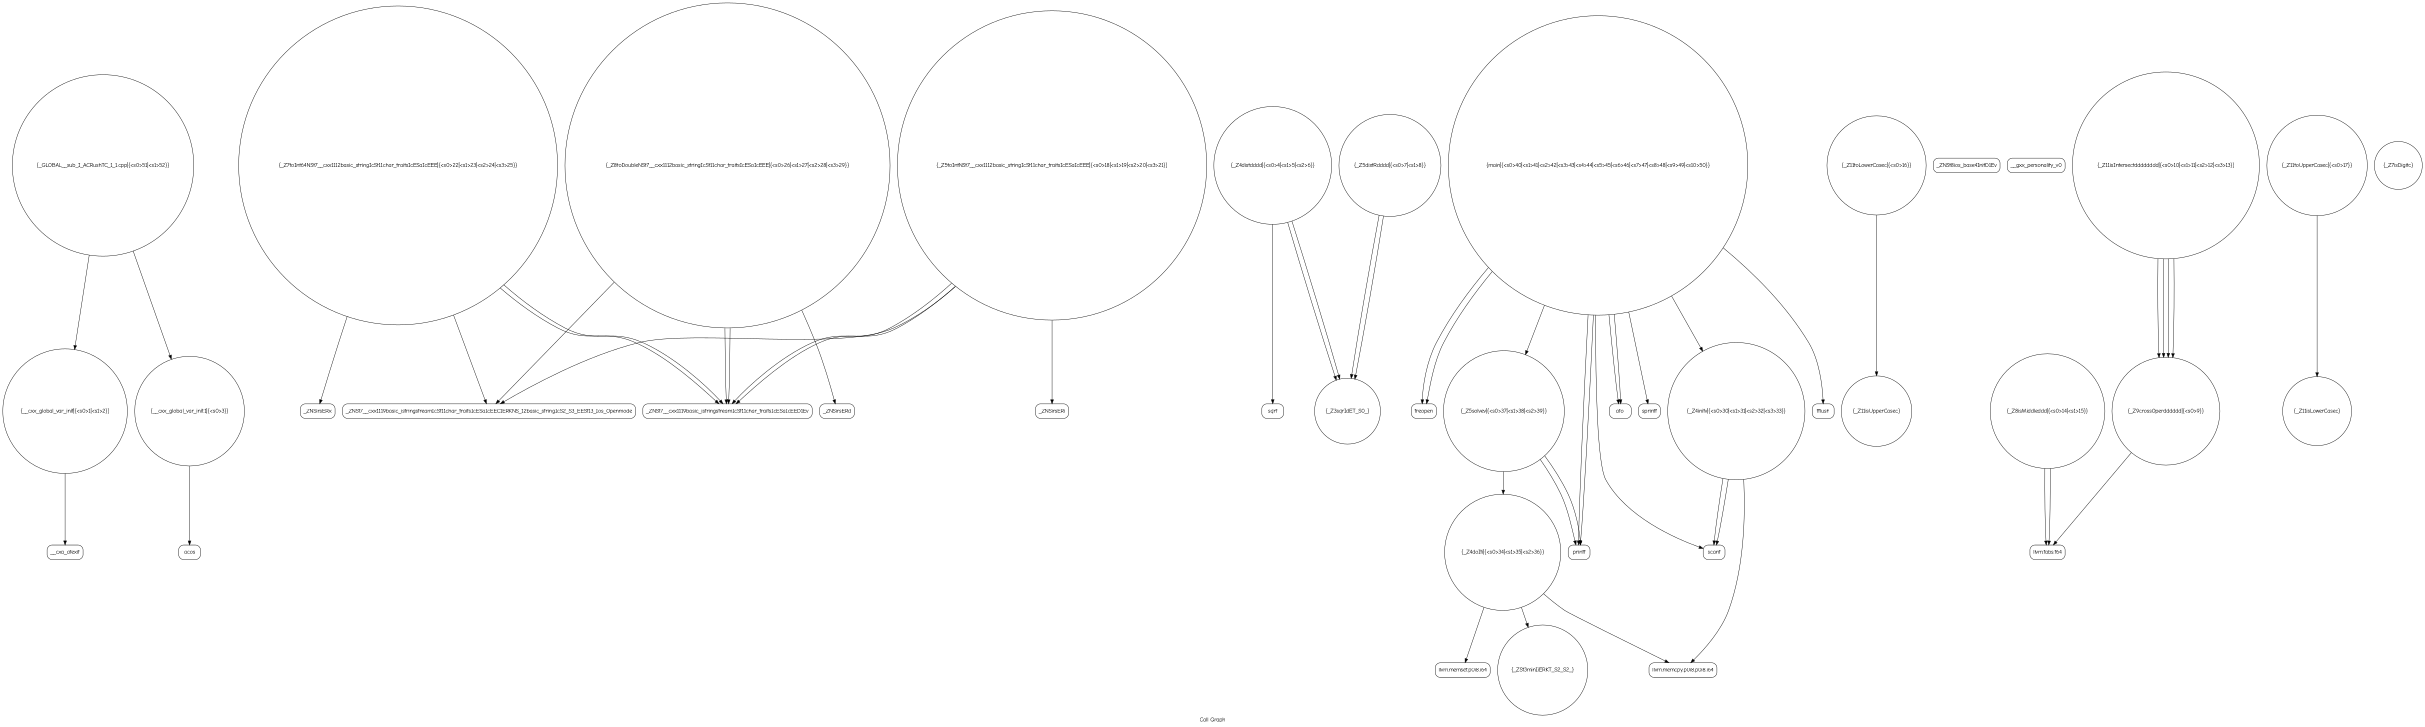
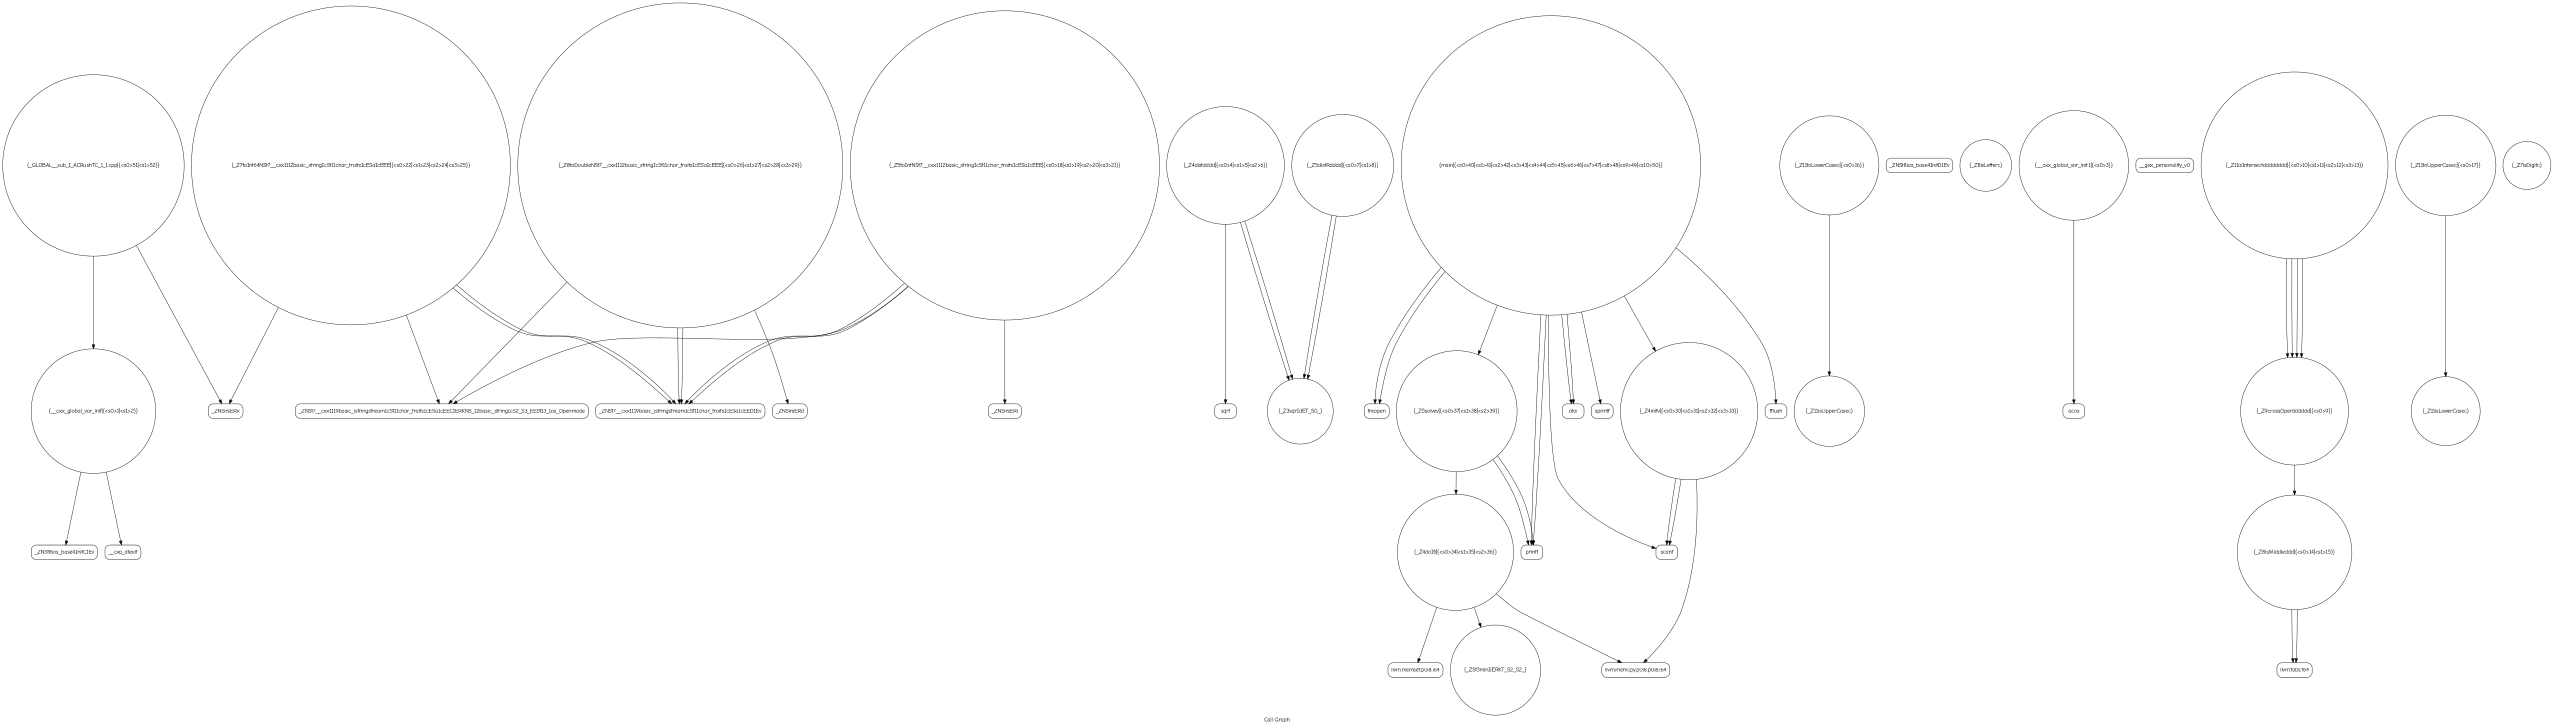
node "{_Z8isLetterc}": added
edge "{_GLOBAL__sub_I_ACRushTC_1_1.cpp|{<s0>51|<s1>52}}" -> "{__cxx_global_var_init.1|{<s0>3}}": now "{_GLOBAL__sub_I_ACRushTC_1_1.cpp|{<s0>51|<s1>52}}" -> "_ZNSirsERx"
edge "{_Z9crossOperdddddd|{<s0>9}}" -> "llvm.fabs.f64": now "{_Z9crossOperdddddd|{<s0>9}}" -> "{_Z8isMiddleddd|{<s0>14|<s1>15}}"
node "_ZNSt8ios_base4InitC1Ev": added
